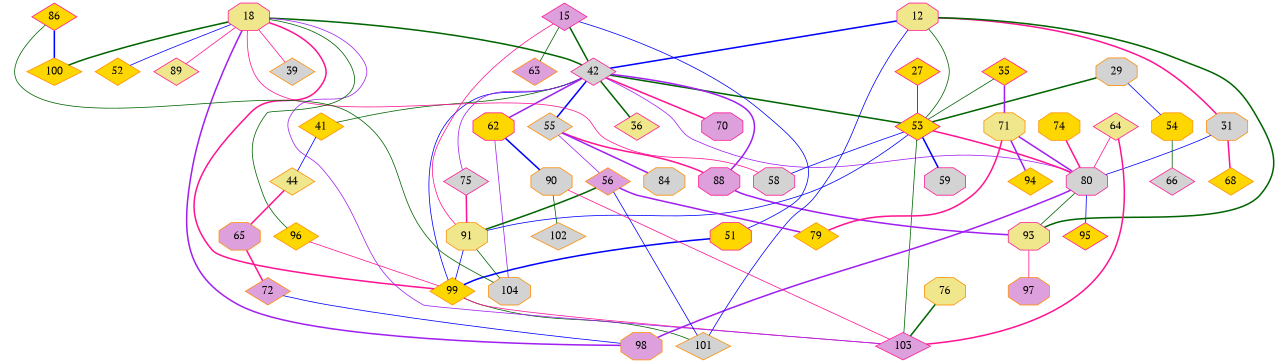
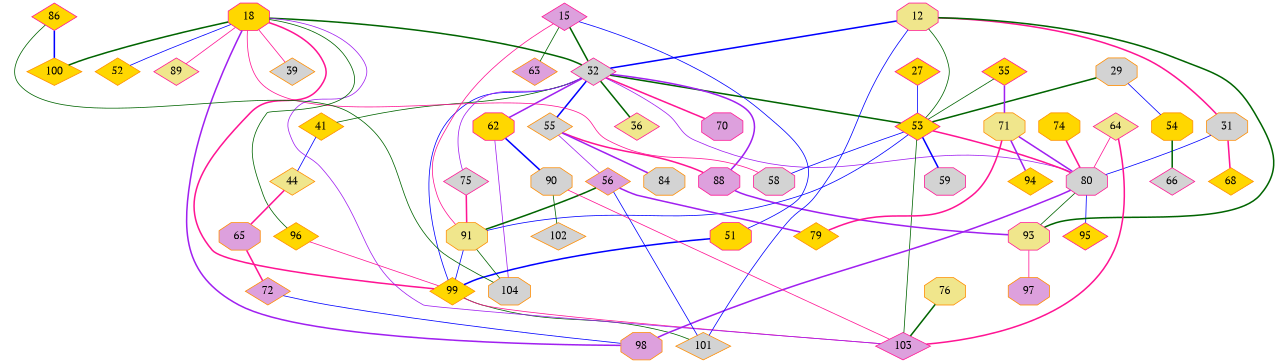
node "18": fillcolor khaki -> gold
node "42": label "42" -> "32"
edge "54" -- "66": style solid -> bold
